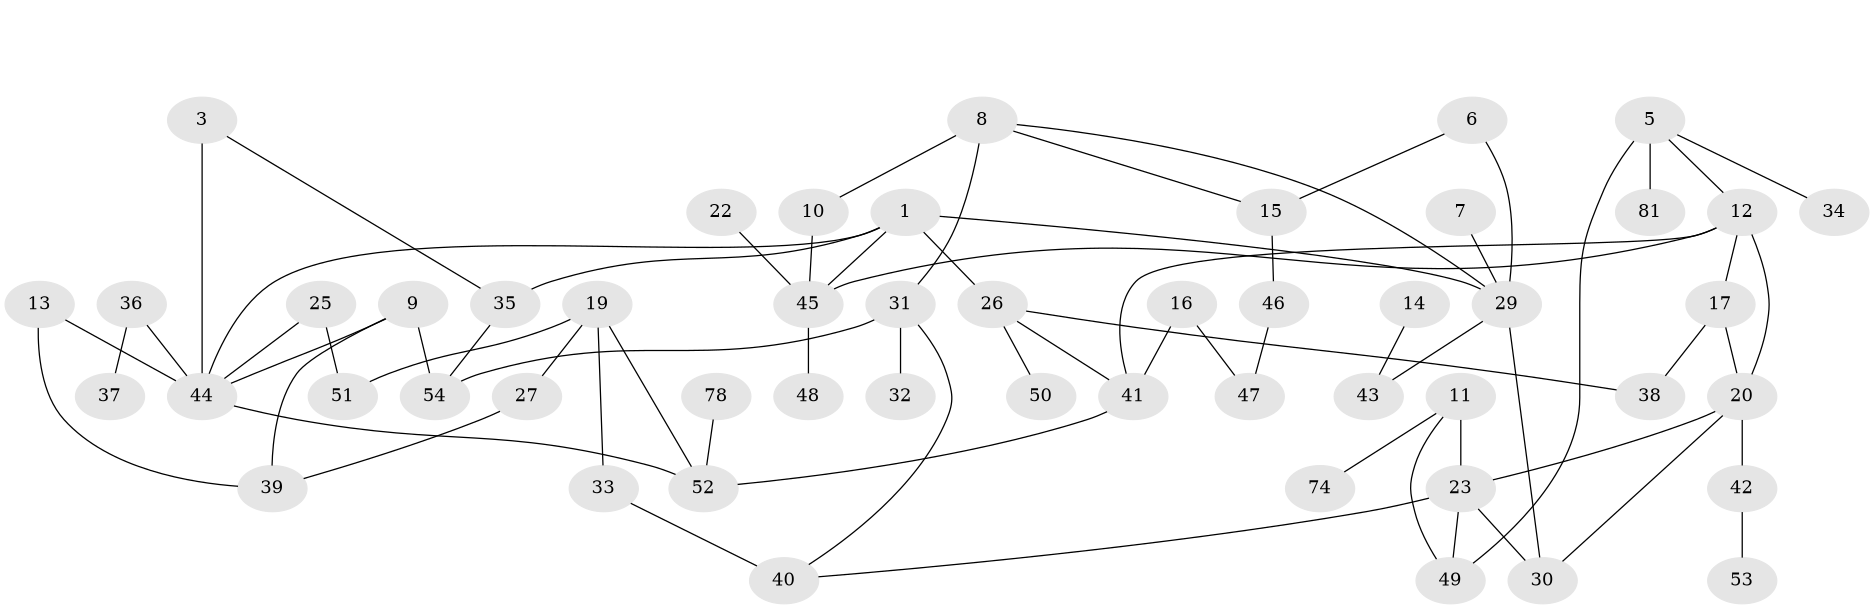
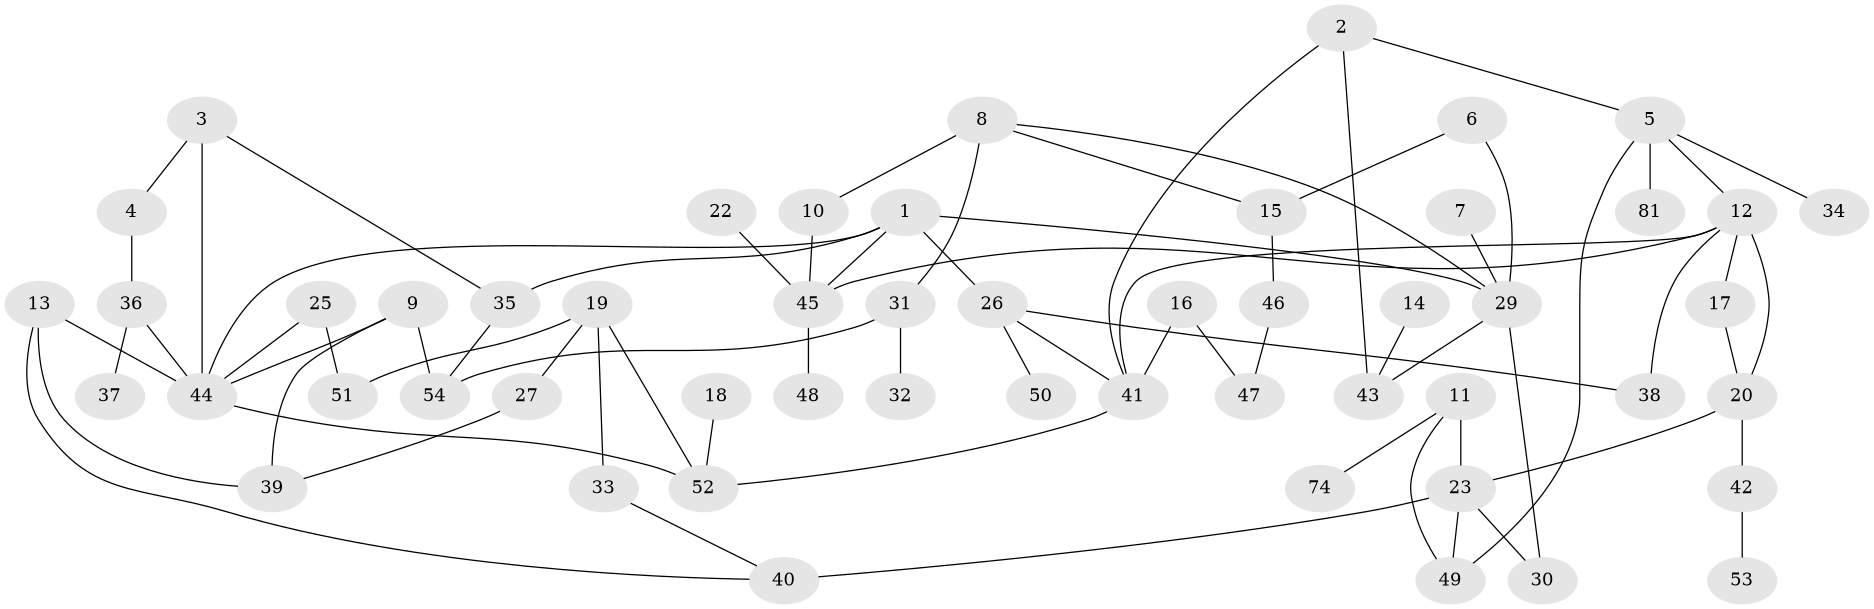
node "2": added
node "4": added
edge "17" -- "38": now "12" -- "38"
node "78": label "78" -> "18"
edge "31" -- "40": now "13" -- "40"
edge "20" -- "30": removed
